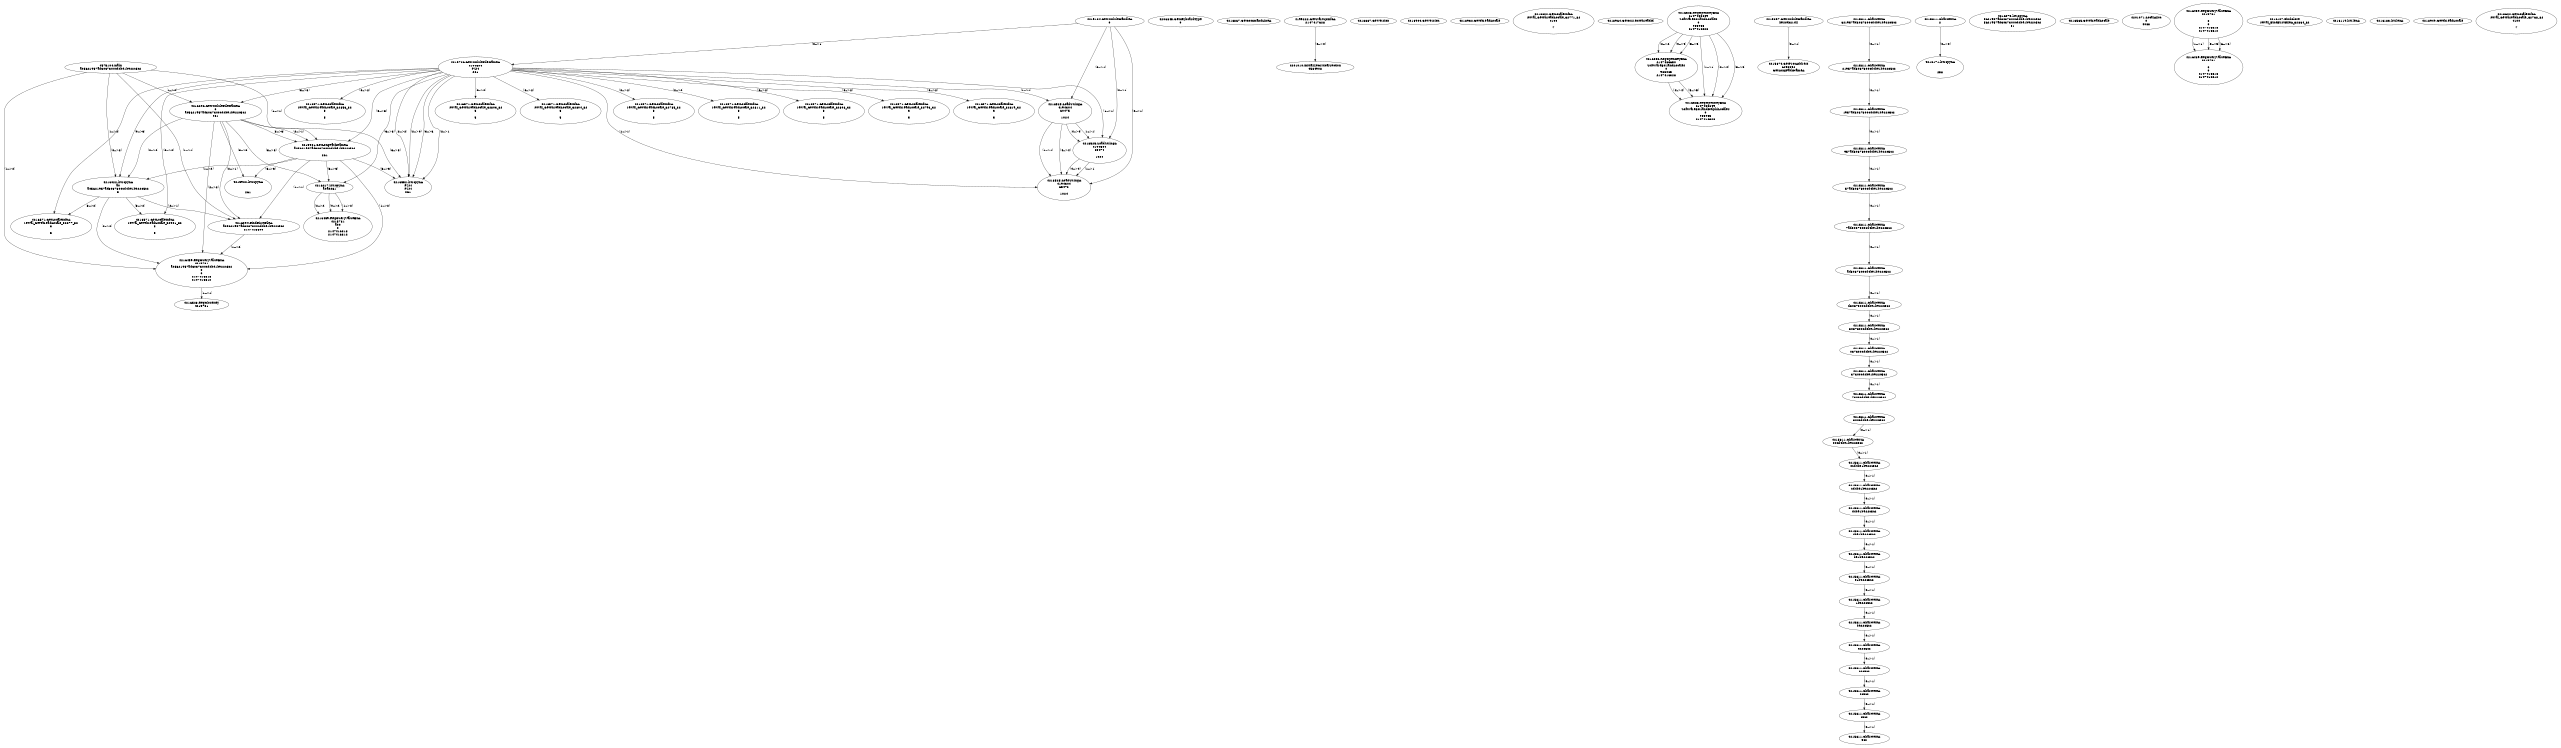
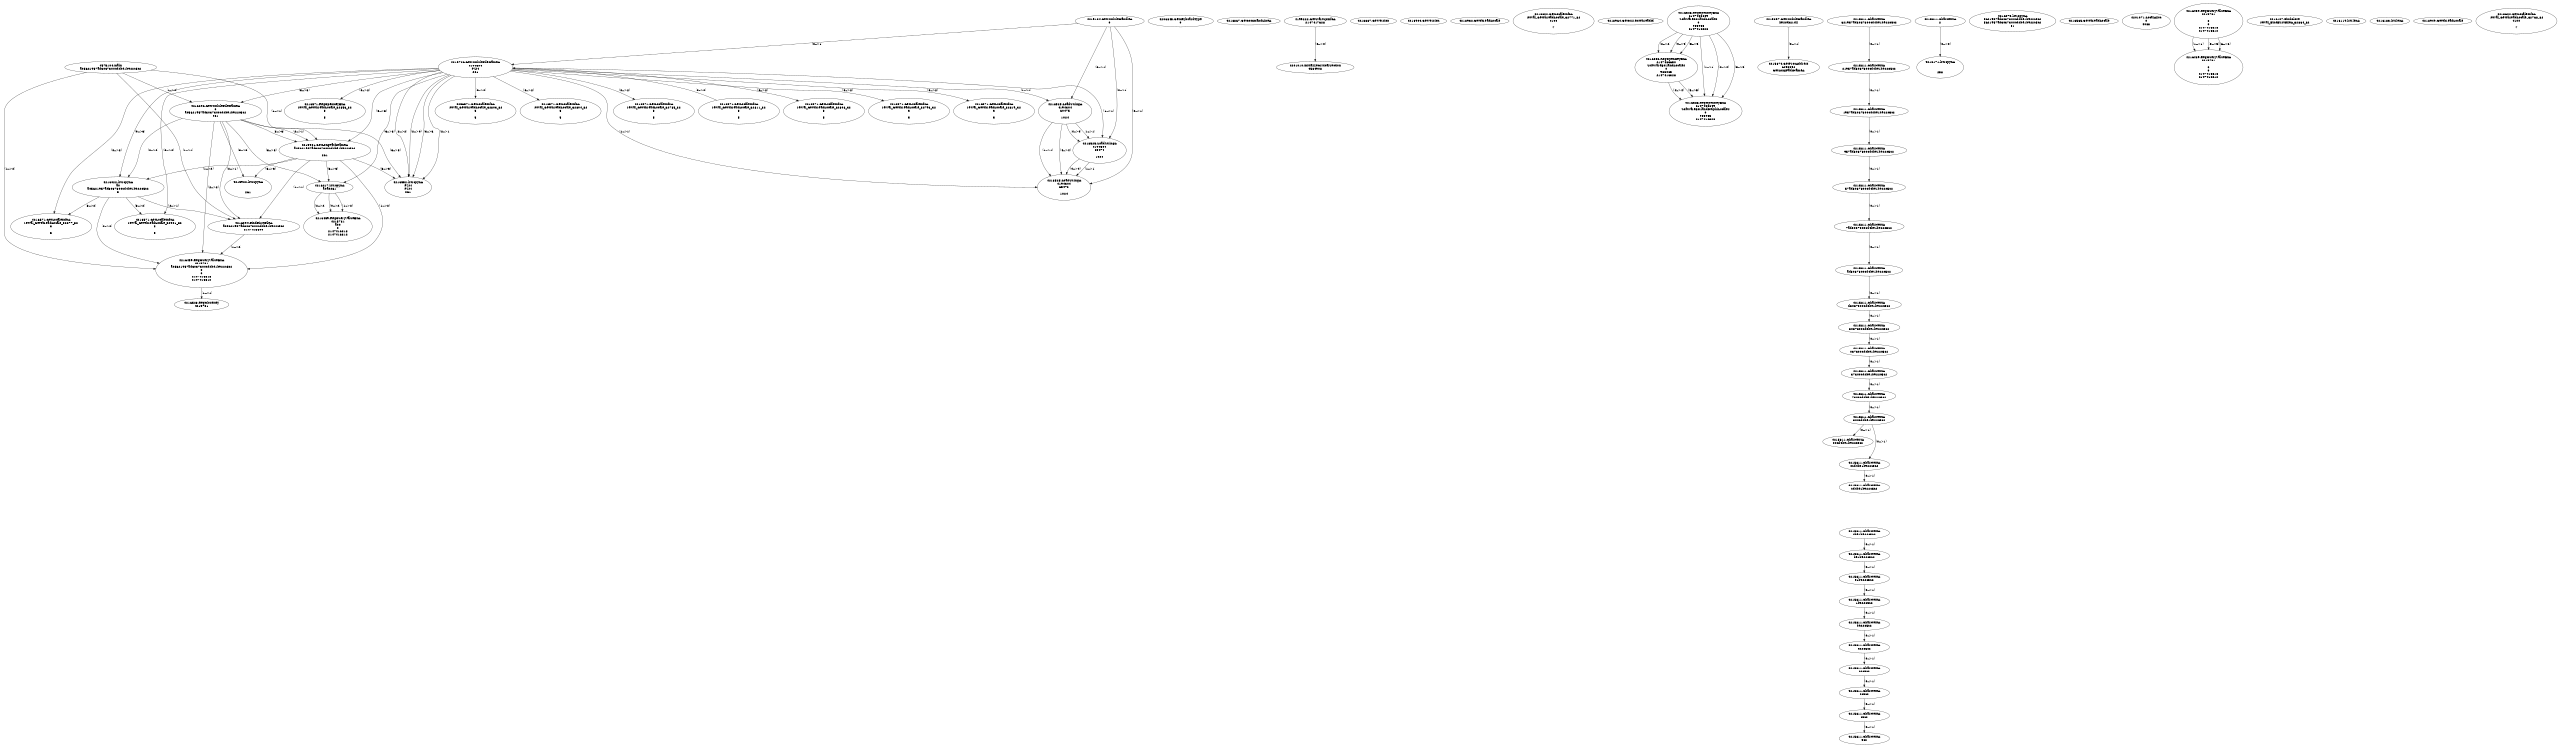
edge "4215726.GetModuleFileNameA 4194304 PZM 261" -> "4216571.GetLocaleInfoA retval_GetThreadLocale_32811_32 3 5": reversed
node "4216571.GetLocaleInfoA retval_GetThreadLocale_32856_32 3 5": label "4216571.GetLocaleInfoA retval_GetThreadLocale_32856_32 3 5" -> "4216571.RegOpenKeyExA retval_GetThreadLocale_32856_32 3 5"
node "4216571.GetLocaleInfoA retval_GetThreadLocale_32803_32 3 5": label "4216571.GetLocaleInfoA retval_GetThreadLocale_32803_32 3 5" -> "4256571.GetLocaleInfoA retval_GetThreadLocale_32803_32 3 5"
edge "4575104.main a05621957ad3037300cd4be1b922c5c2" -> "4216022.lstrcpynA a0 a05621957ad3037300cd4be1b922c5c2 3": removed, label "(1-->2)"
edge "4215811.CharNextA 7300cd4be1b922c5c2" -> "4215811.CharNextA 300cd4be1b922c5c2": added, label "(0-->1)"
edge "4215811.CharNextA 00cd4be1b922c5c2" -> "4215811.CharNextA 0cd4be1b922c5c2": now "4215811.CharNextA 300cd4be1b922c5c2" -> "4215811.CharNextA 0cd4be1b922c5c2"
node "4215811.CharNextA d4be1b922c5c2": removed
